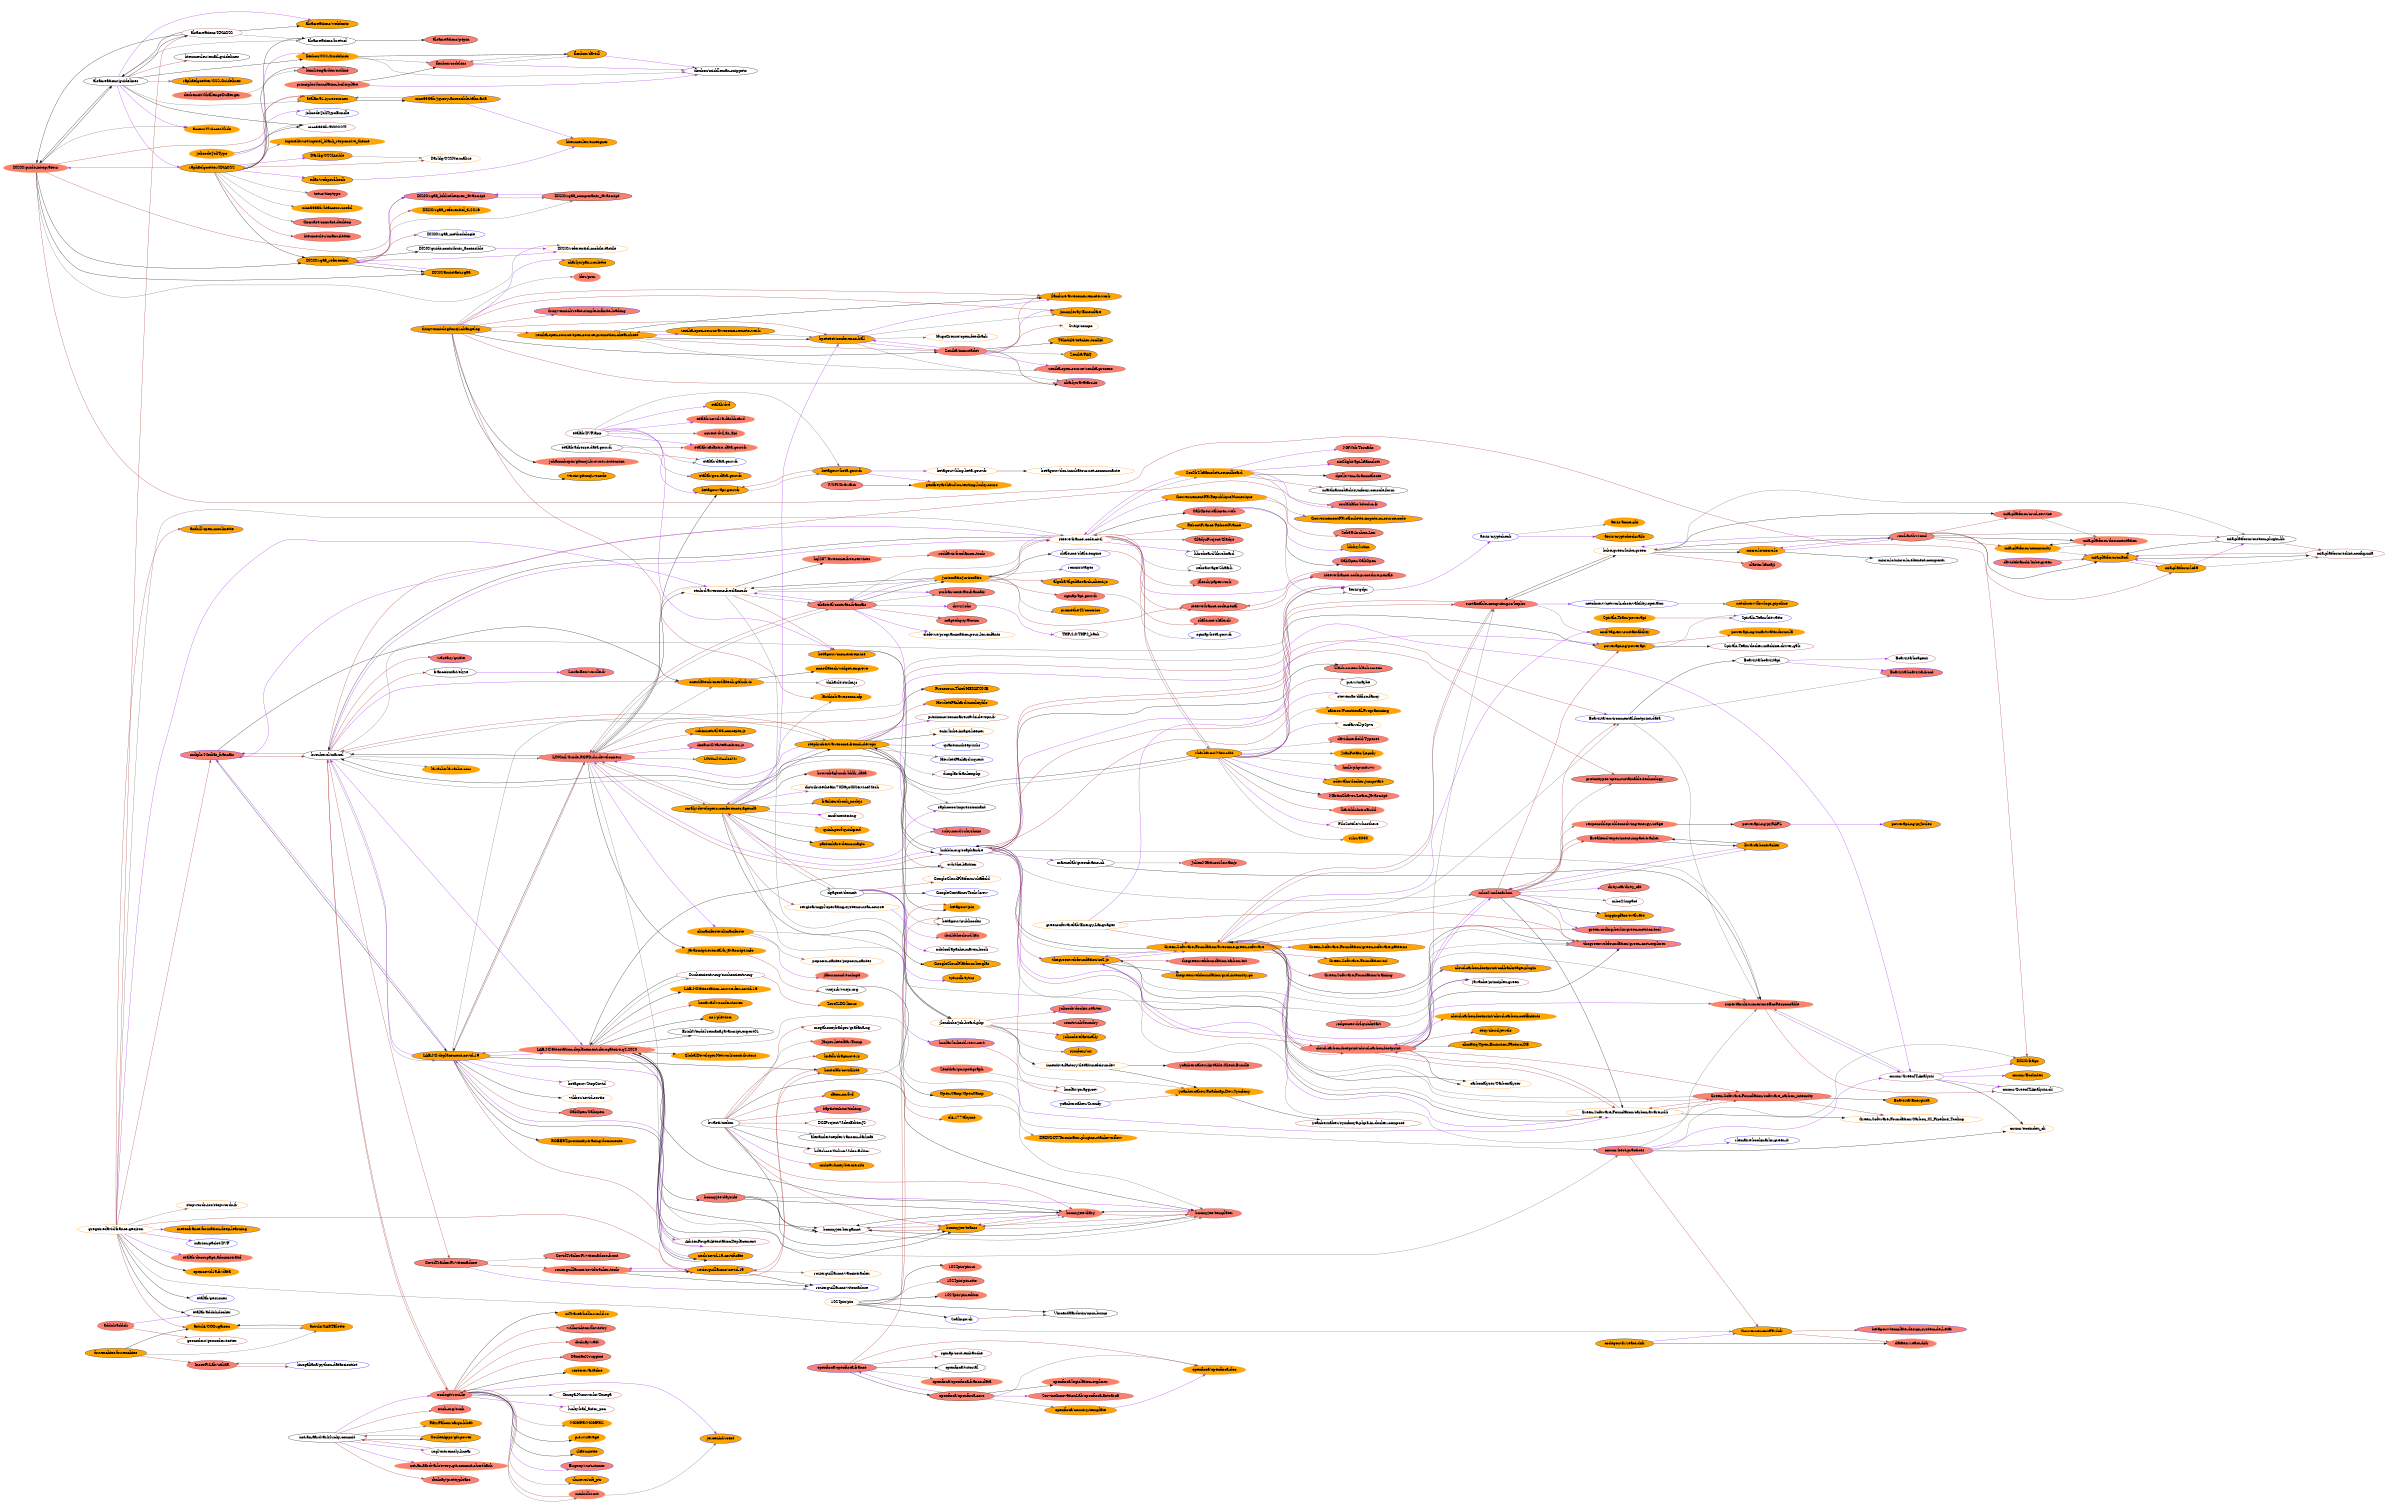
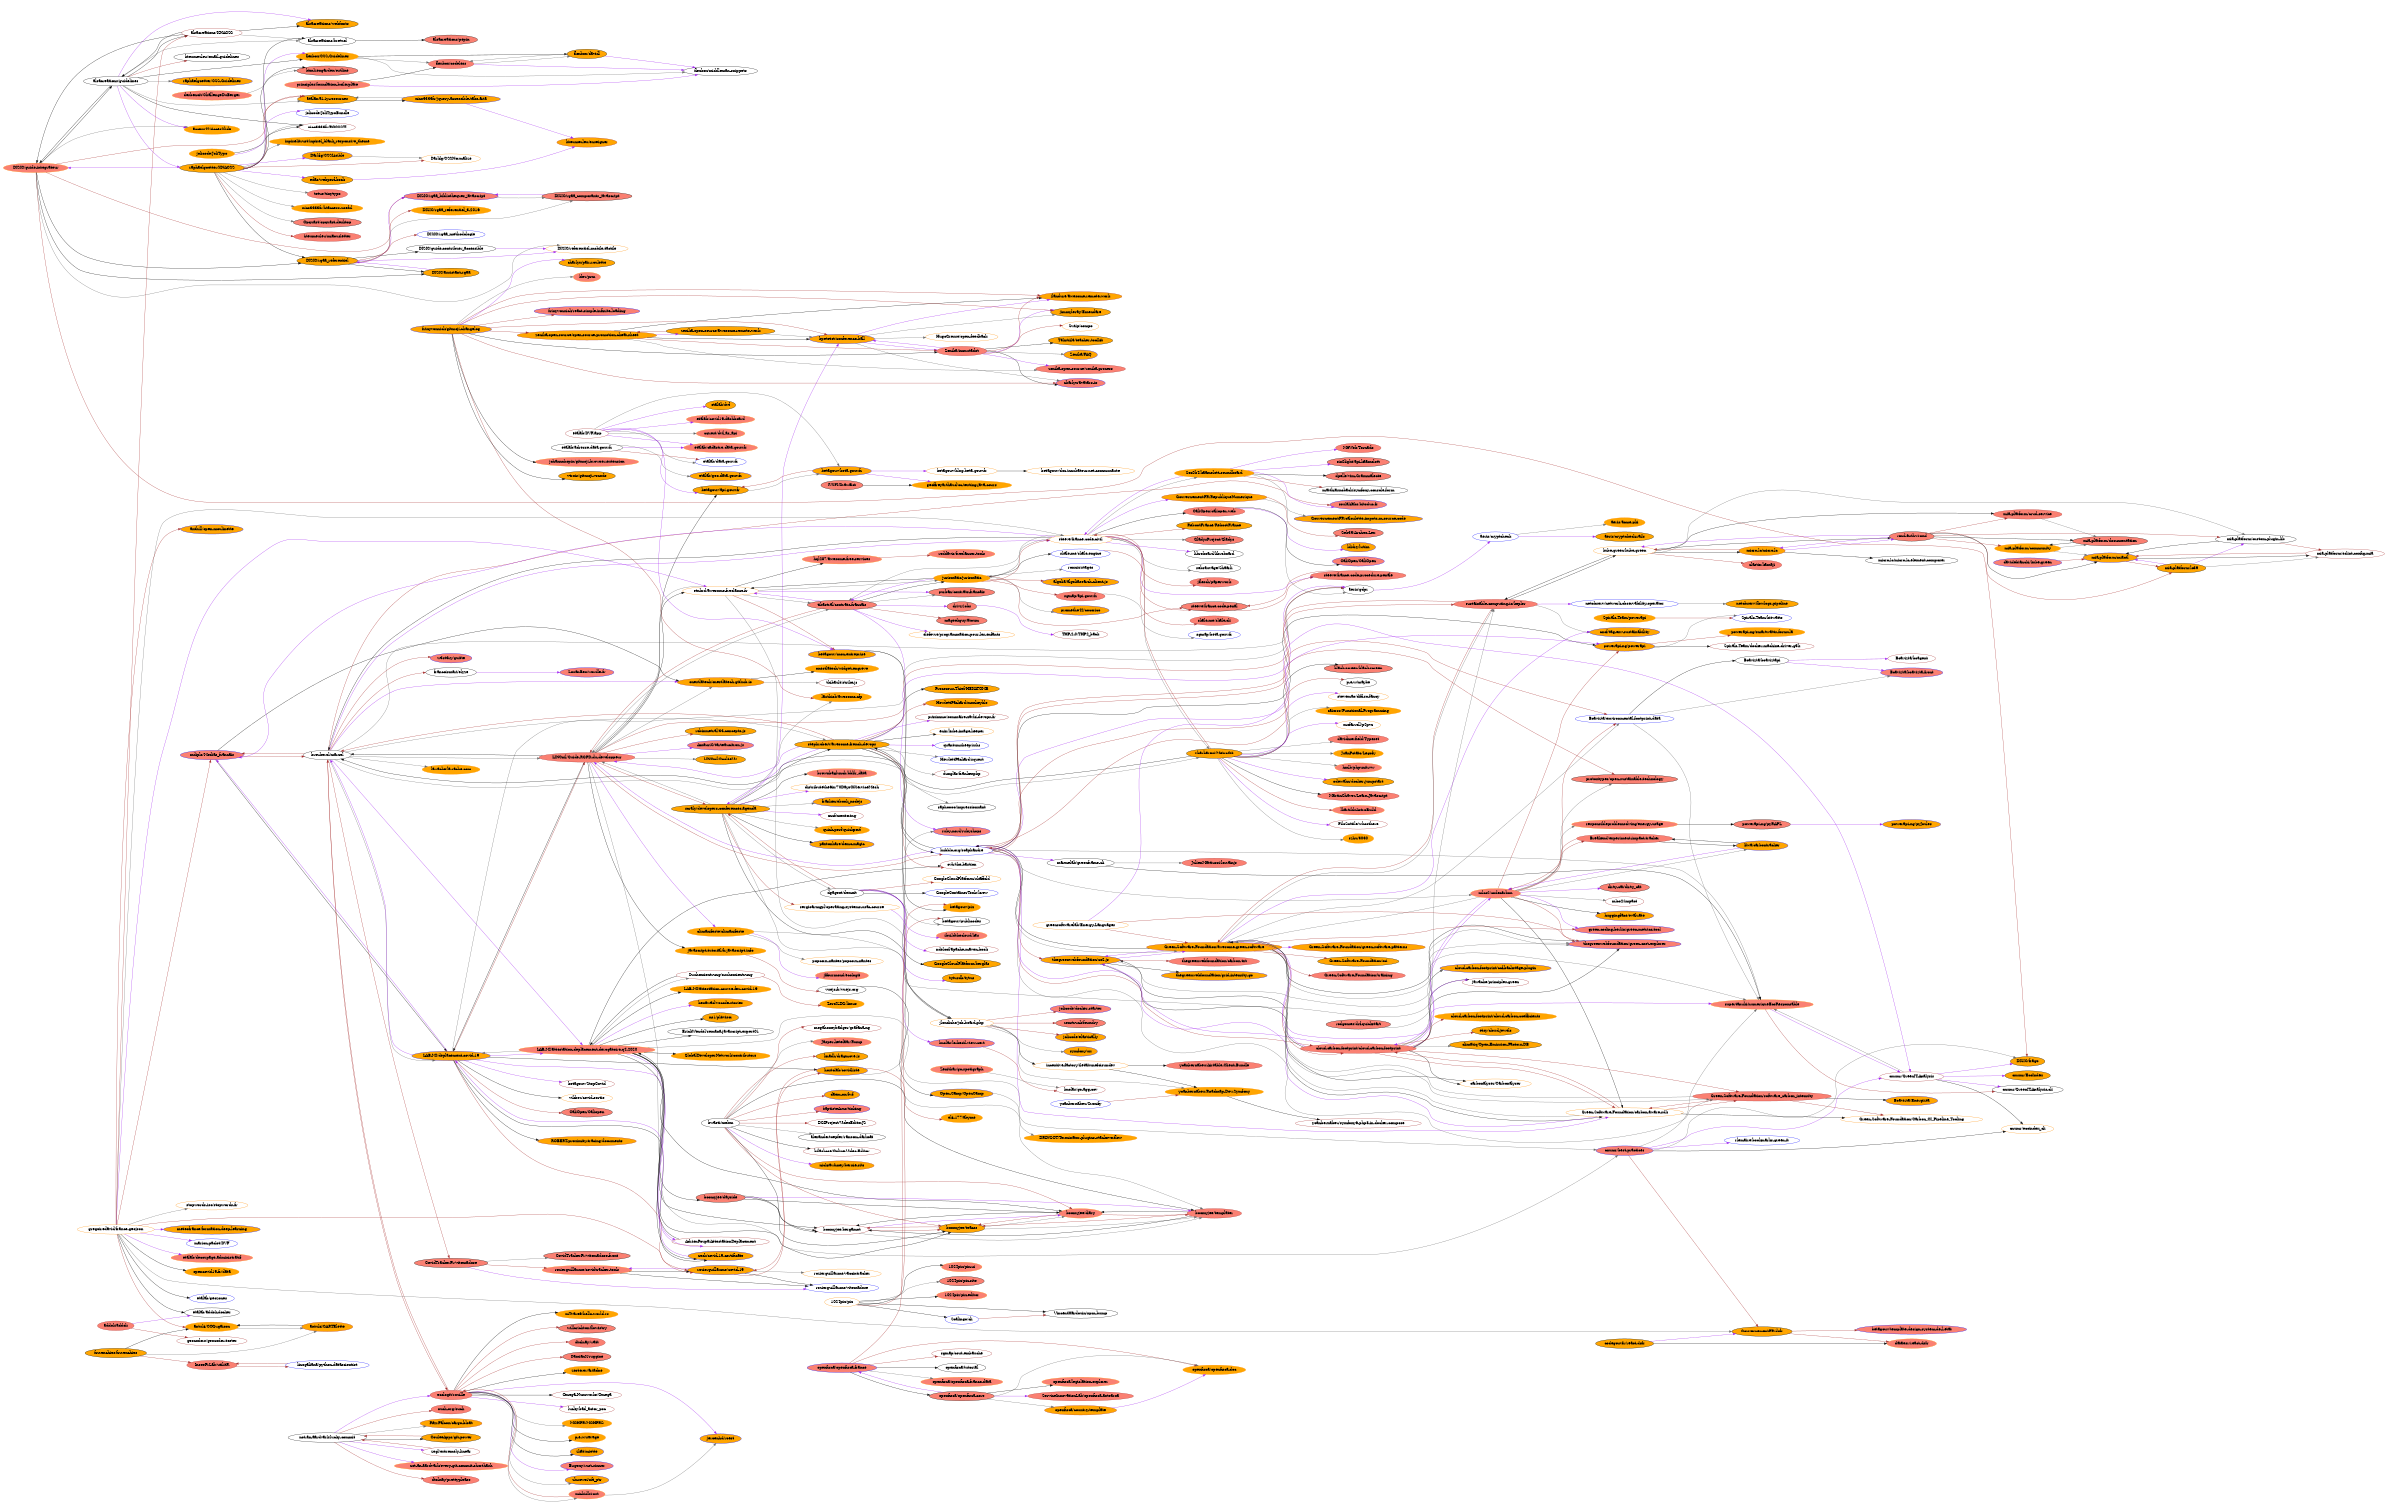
node "geoffreyarthaud/oc-testing-lucky-cours": label "geoffreyarthaud/oc-testing-lucky-cours" -> "geoffreyarthaud/oc-testing-java-cours"
node "mia-platform/documentation": color darkorange -> black
edge "scraly/developers-conferences-agenda" -> "saphoooo/impressionnant": removed
node "mlco2/codecarbon": color black -> darkorange
edge "LAB-MI/attestation-deplacement-derogatoire-q4-2020" -> "benawad/vscode-stories": color brown -> purple
